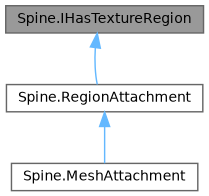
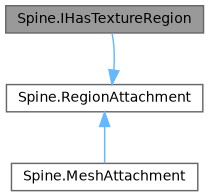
edge "Spine.RegionAttachment" -> "Spine.IHasTextureRegion": reversed
